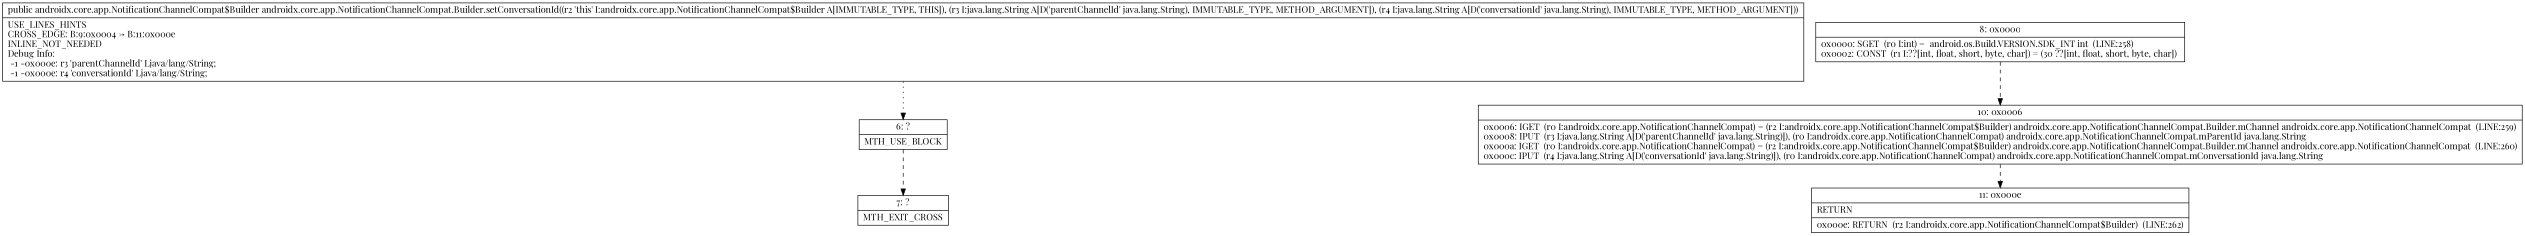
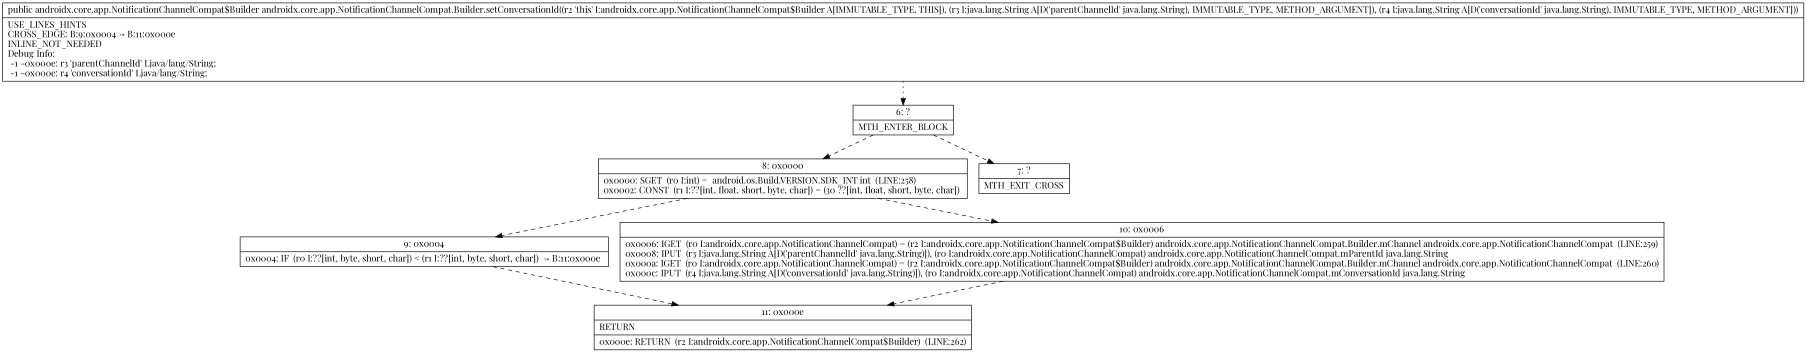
node "6: ?": text "MTH_USE_BLOCK" -> "MTH_ENTER_BLOCK"
edge "6: ?" -> "8: 0x0000": added
node "9: 0x0004": added
